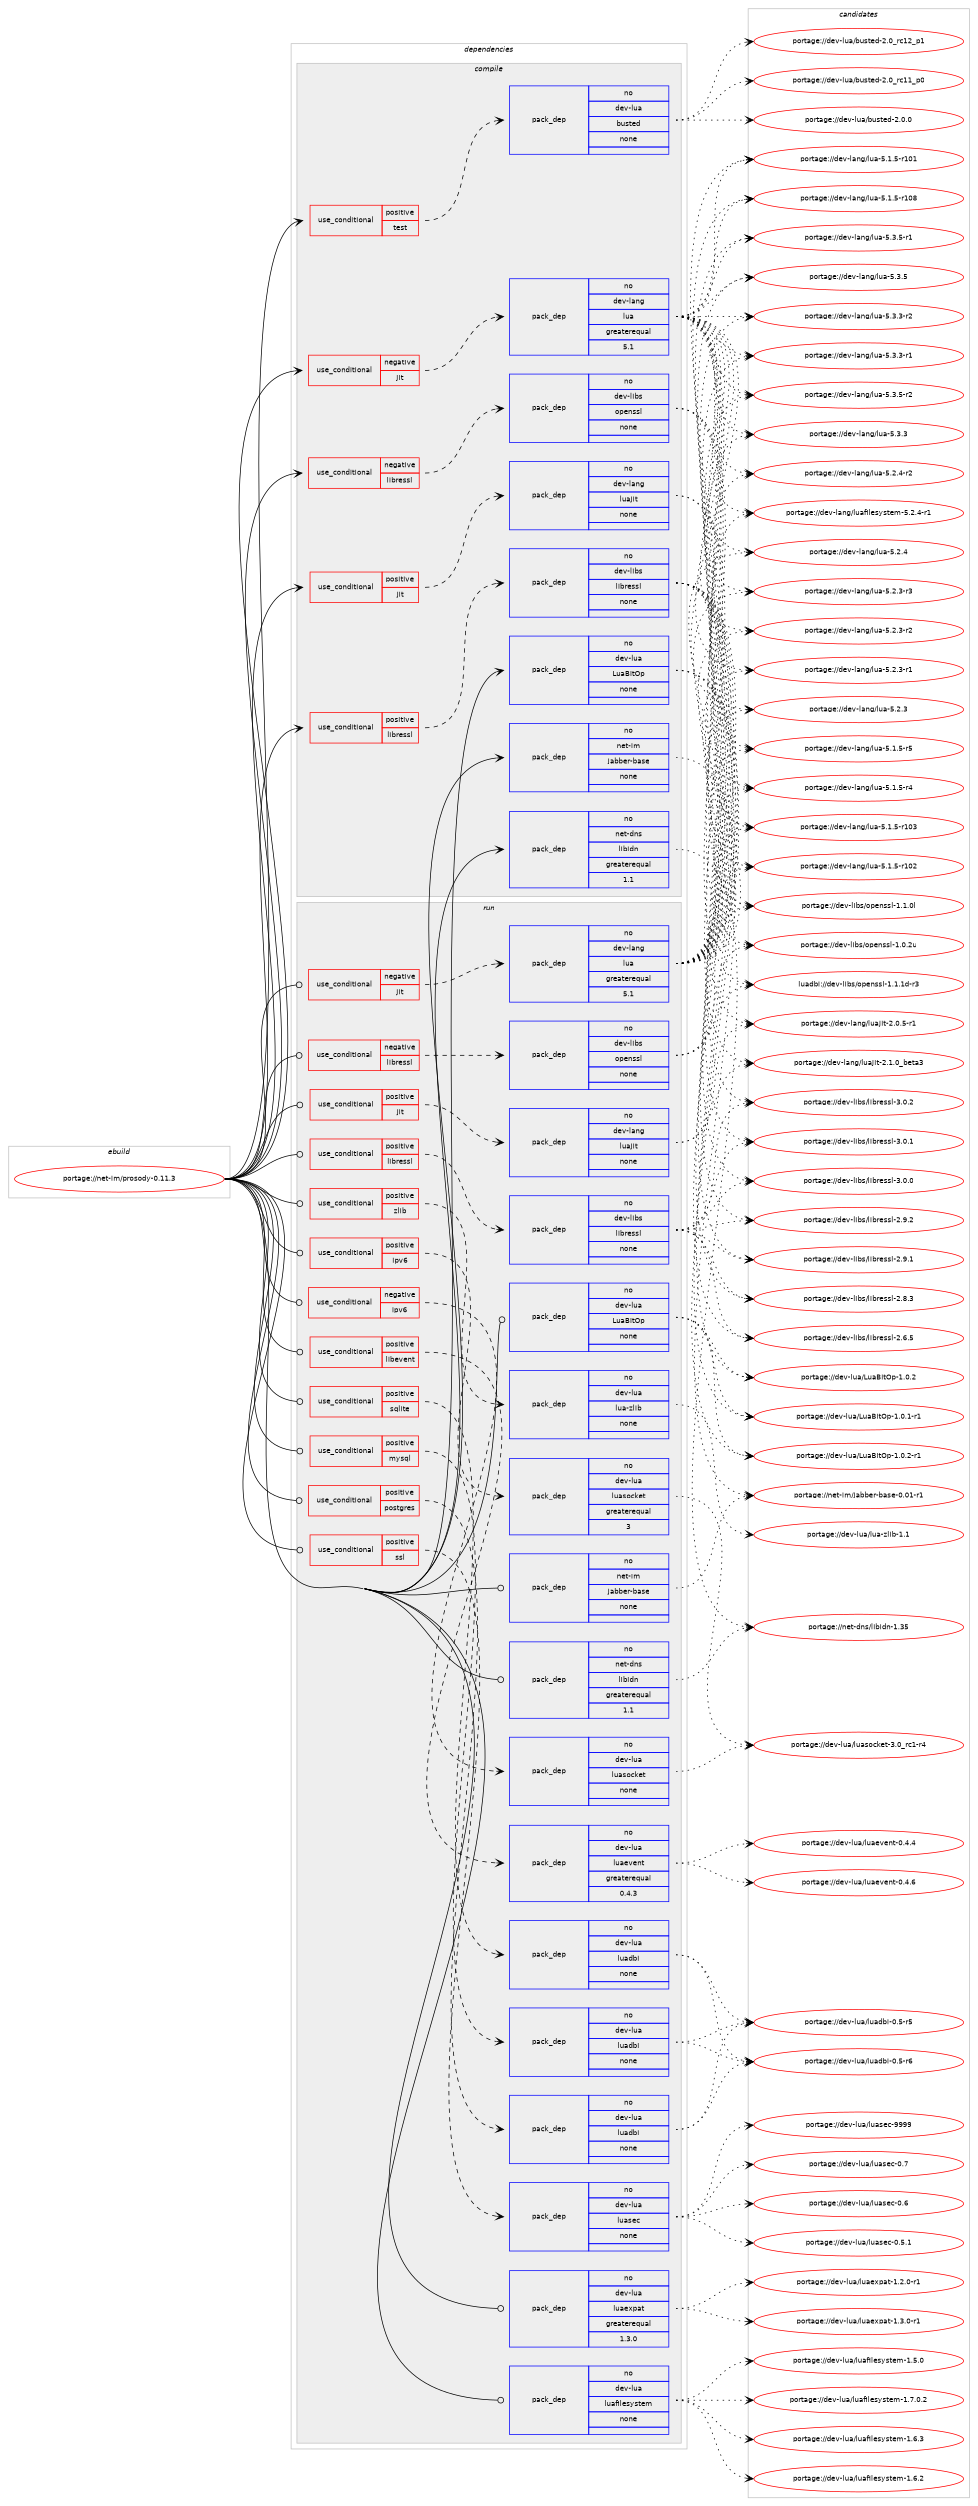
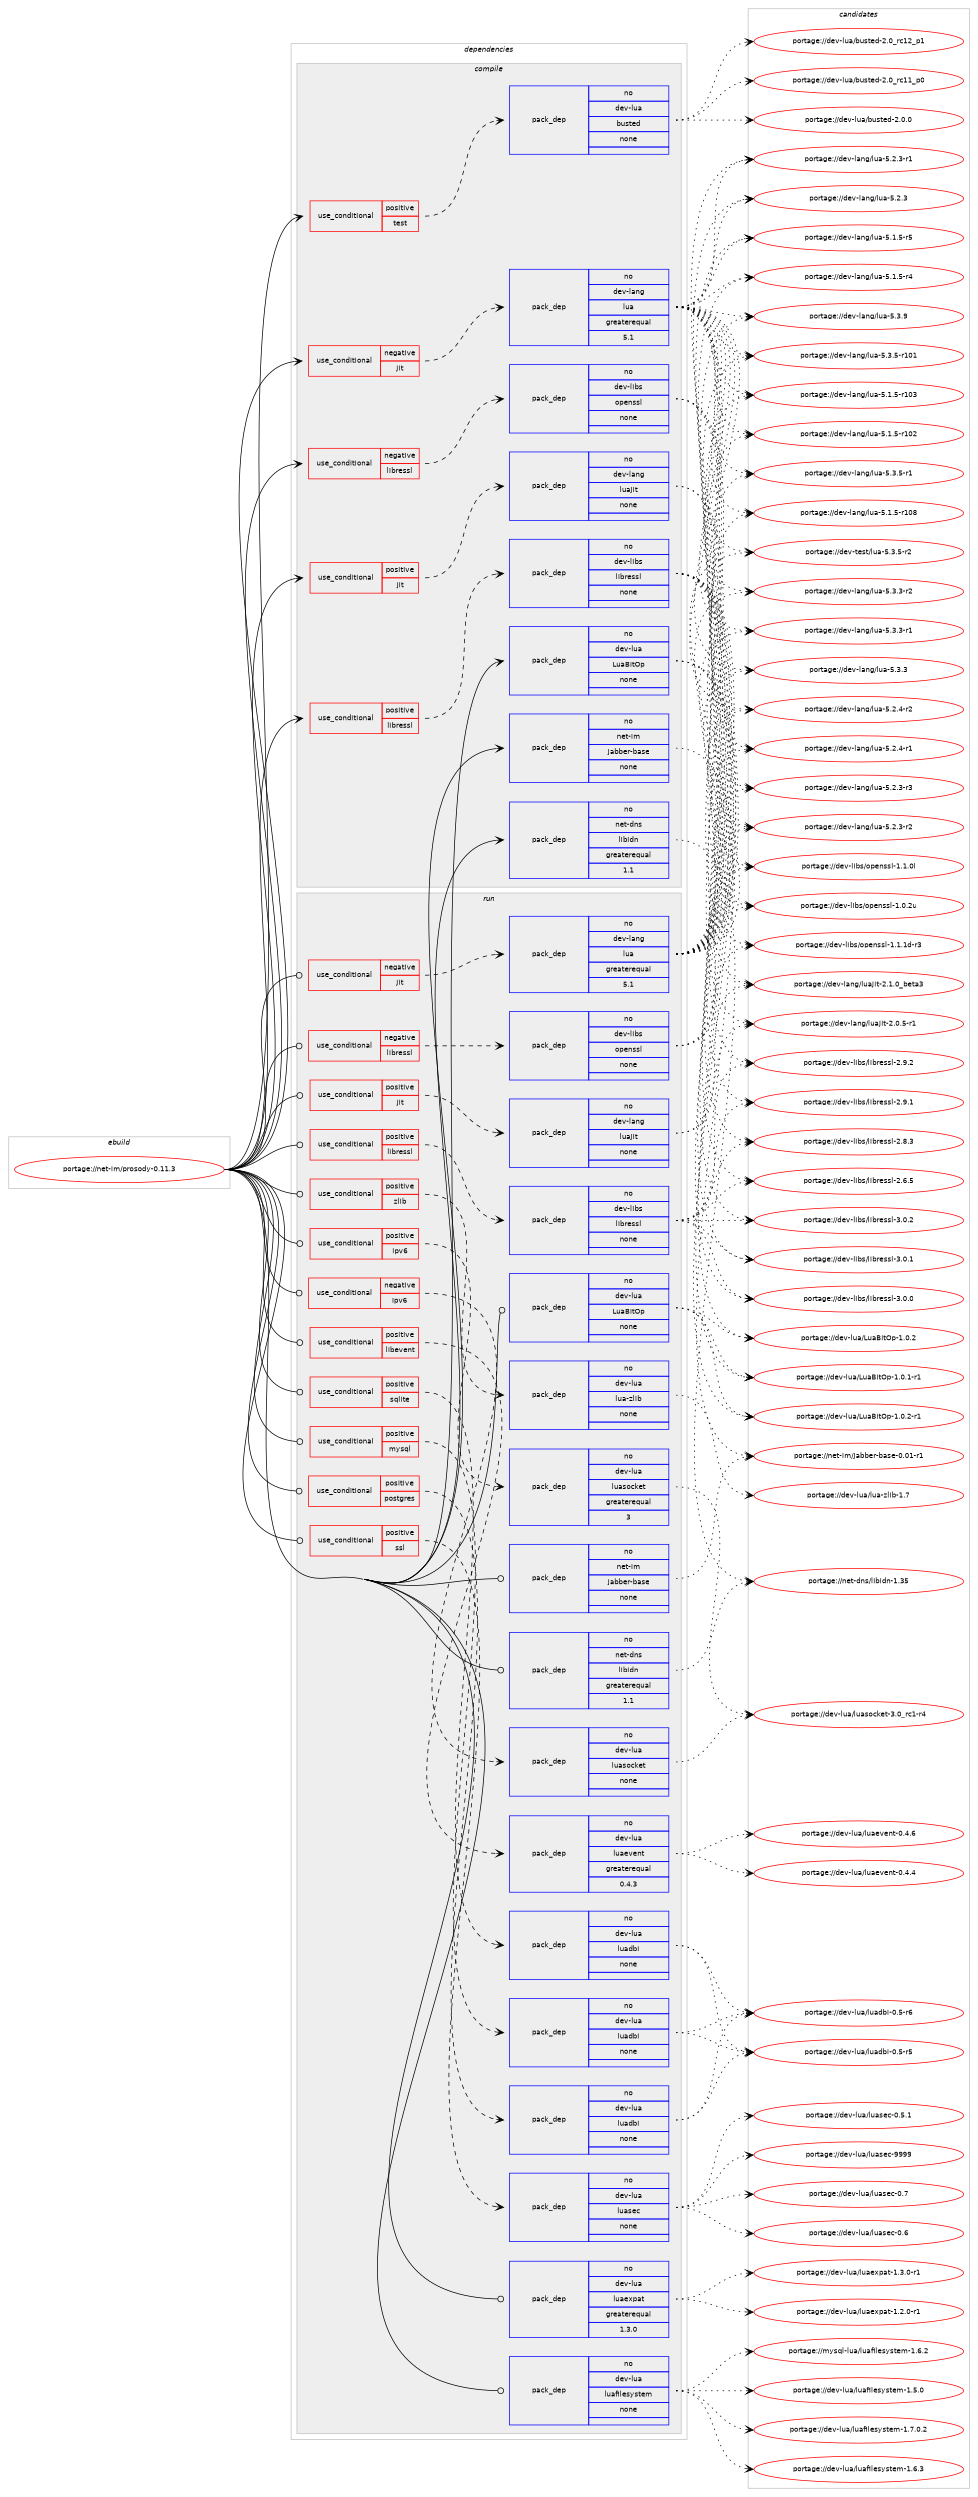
node "portage://dev-lang/lua-5.1.5-r101": label "portage://dev-lang/lua-5.1.5-r101" -> "portage://dev-lang/lua-5.3.5-r101"
node "portage://dev-lang/lua-5.3.5": label "portage://dev-lang/lua-5.3.5" -> "portage://dev-lang/lua-5.3.9"
node "portage://dev-lang/lua-5.3.5-r2": label "portage://dev-lang/lua-5.3.5-r2" -> "portage://dev-test/lua-5.3.5-r2"
node "portage://dev-lang/luafilesystem-5.2.4-r1": label "portage://dev-lang/luafilesystem-5.2.4-r1" -> "portage://dev-lang/lua-5.2.4-r1"
node "portage://dev-lang/lua-5.2.4": removed
node "luadbi://dev-libs/openssl-1.1.1d-r3": label "luadbi://dev-libs/openssl-1.1.1d-r3" -> "portage://dev-libs/openssl-1.1.1d-r3"
node "portage://dev-lua/lua-zlib-1.1": label "portage://dev-lua/lua-zlib-1.1" -> "portage://dev-lua/lua-zlib-1.7"
node "portage://dev-lua/luafilesystem-1.6.2": label "portage://dev-lua/luafilesystem-1.6.2" -> "portage://mysql-lua/luafilesystem-1.6.2"
